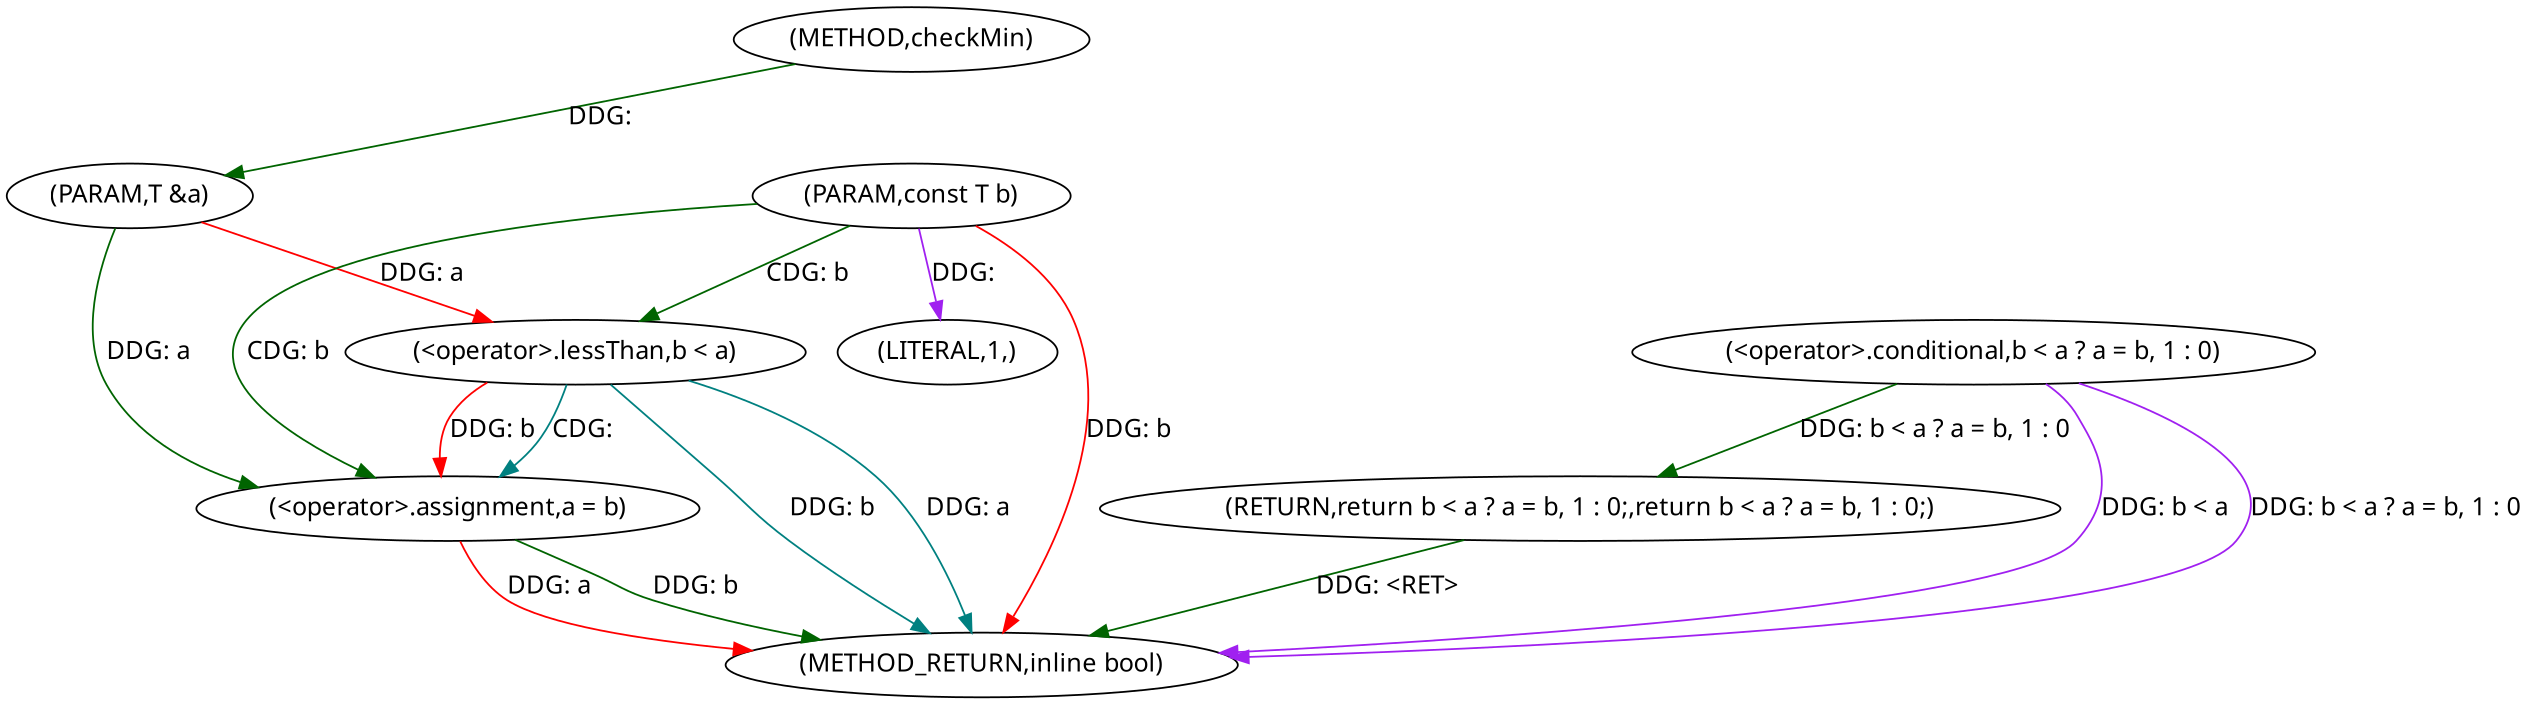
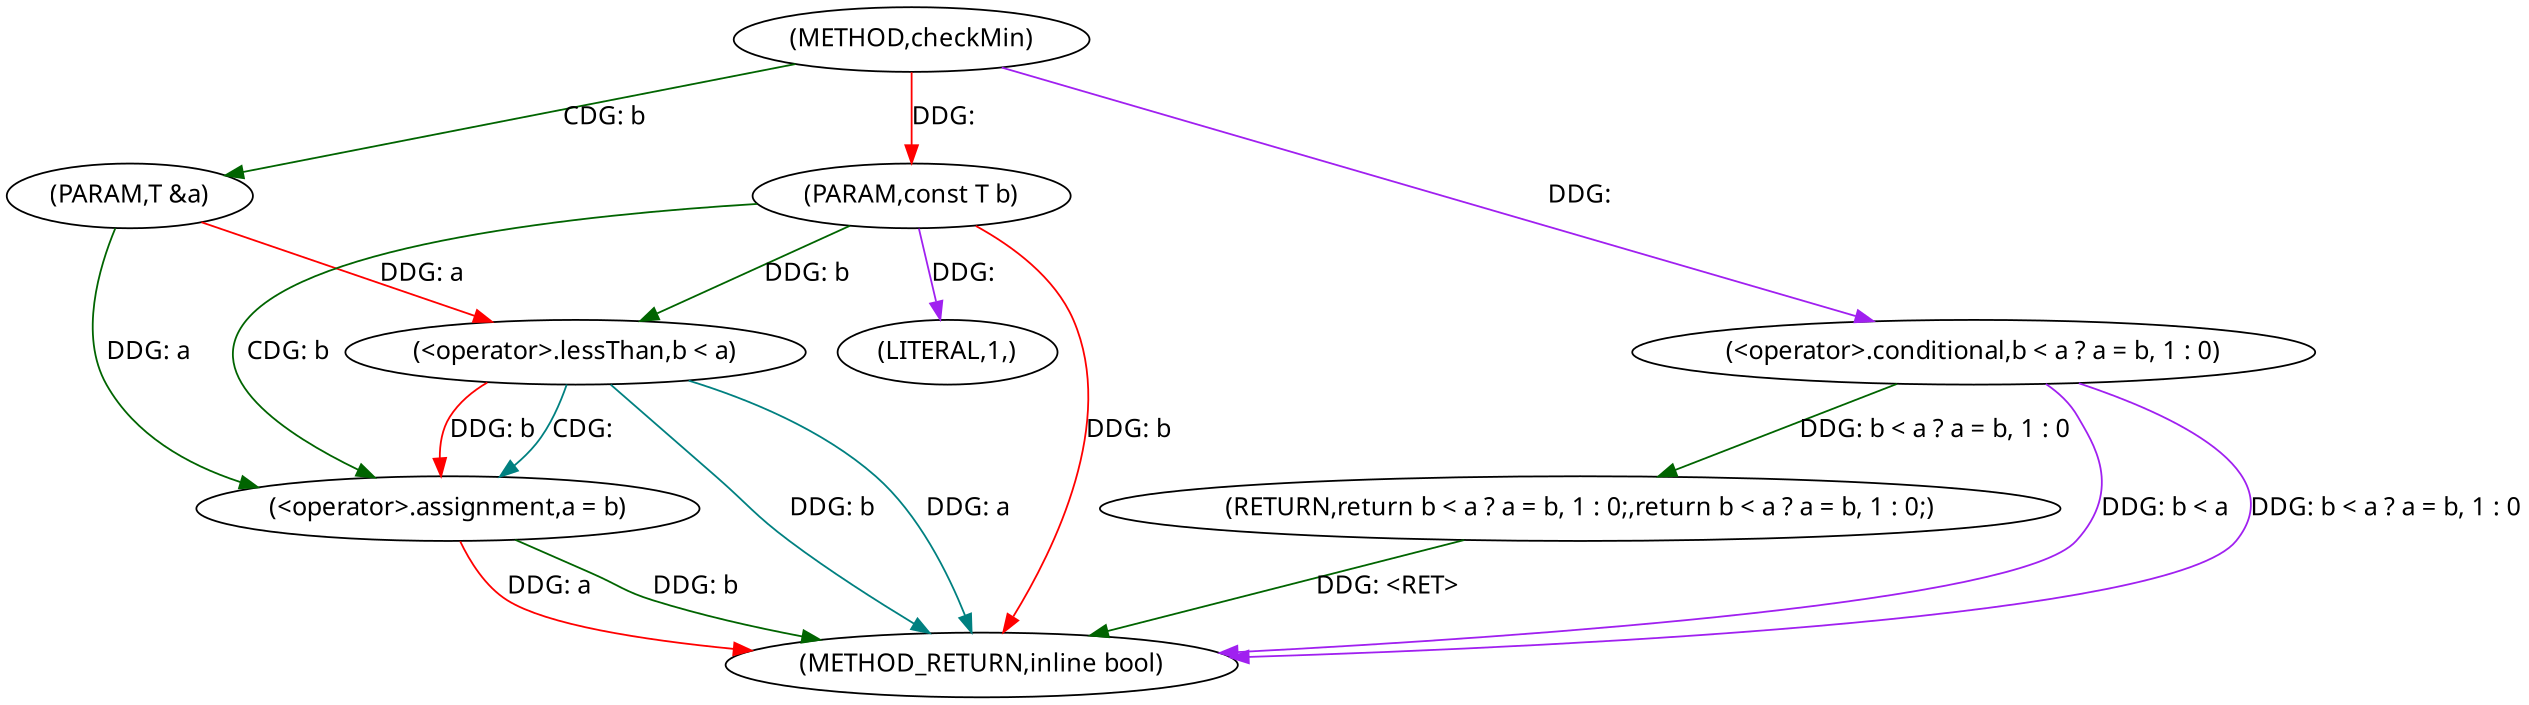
edge "(METHOD,checkMin)" -> "(PARAM,const T b)": added, label "DDG:"
edge "(METHOD,checkMin)" -> "(PARAM,T &a)": label "DDG: " -> "CDG: b"
edge "(METHOD,checkMin)" -> "(<operator>.conditional,b < a ? a = b, 1 : 0)": added, label "DDG:"
edge "(PARAM,const T b)" -> "(<operator>.lessThan,b < a)": label "CDG: b" -> "DDG: b"
